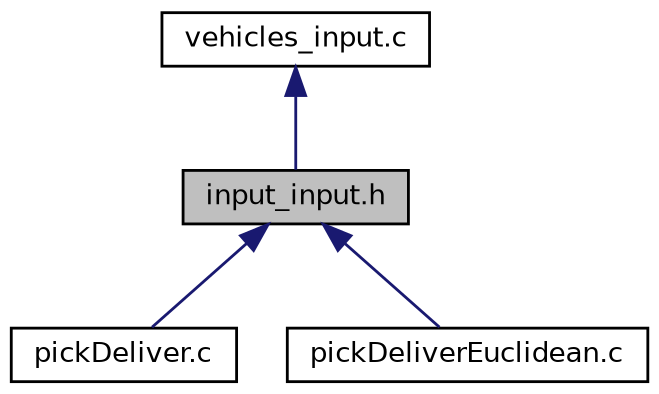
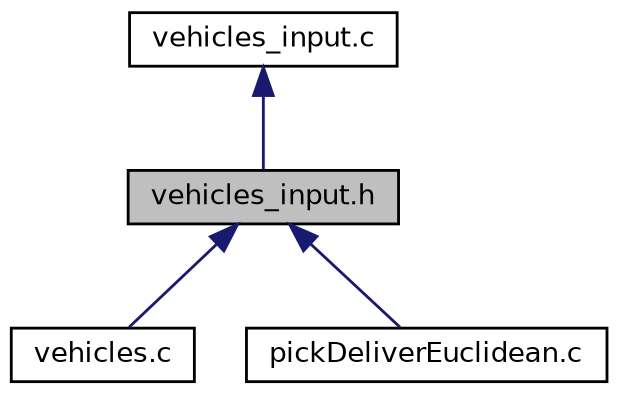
node "input_input.h": label "input_input.h" -> "vehicles_input.h"
node "pickDeliver.c": label "pickDeliver.c" -> "vehicles.c"
